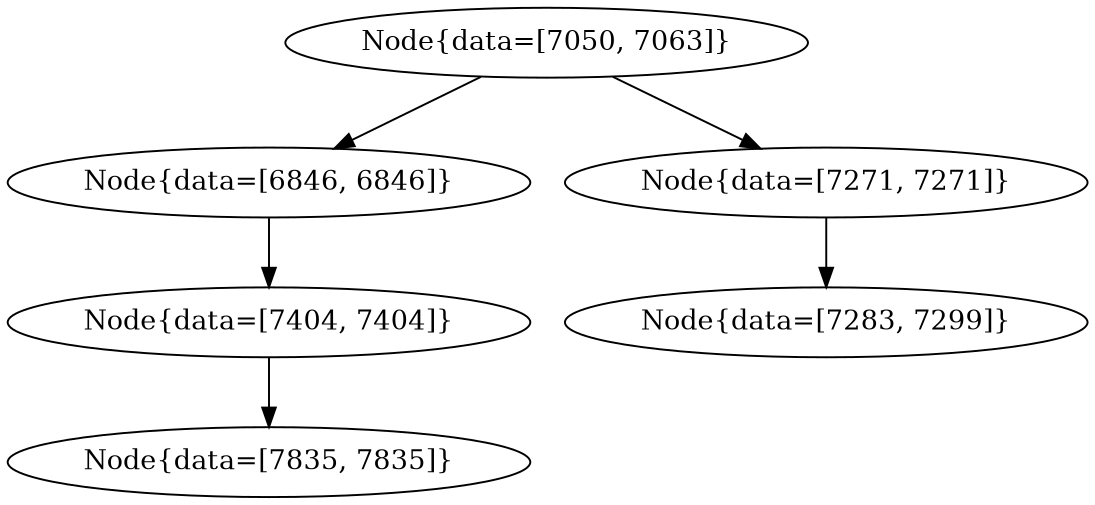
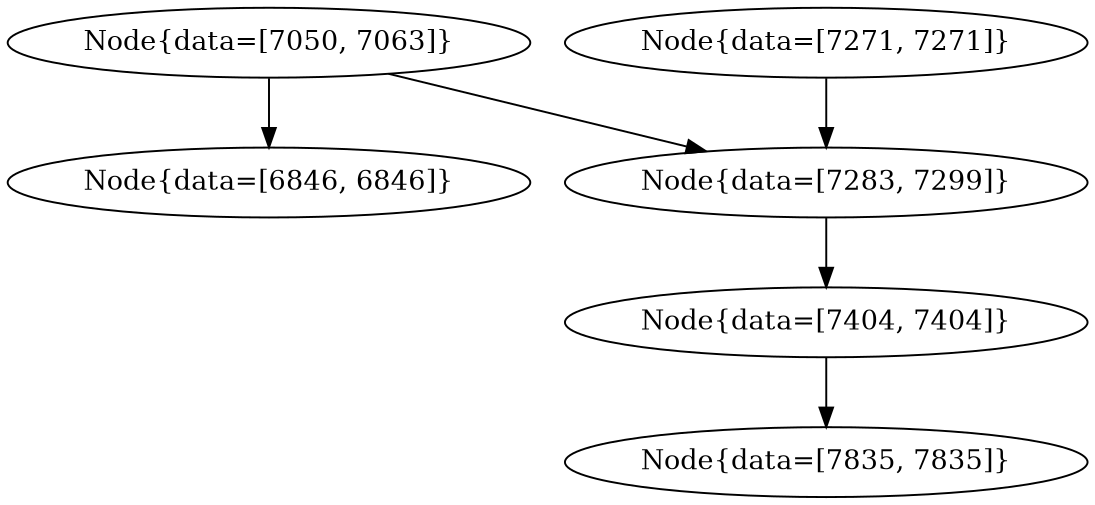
edge "Node{data=[7050, 7063]}" -> "Node{data=[7271, 7271]}": now "Node{data=[7050, 7063]}" -> "Node{data=[7283, 7299]}"
edge "Node{data=[6846, 6846]}" -> "Node{data=[7404, 7404]}": now "Node{data=[7283, 7299]}" -> "Node{data=[7404, 7404]}"
